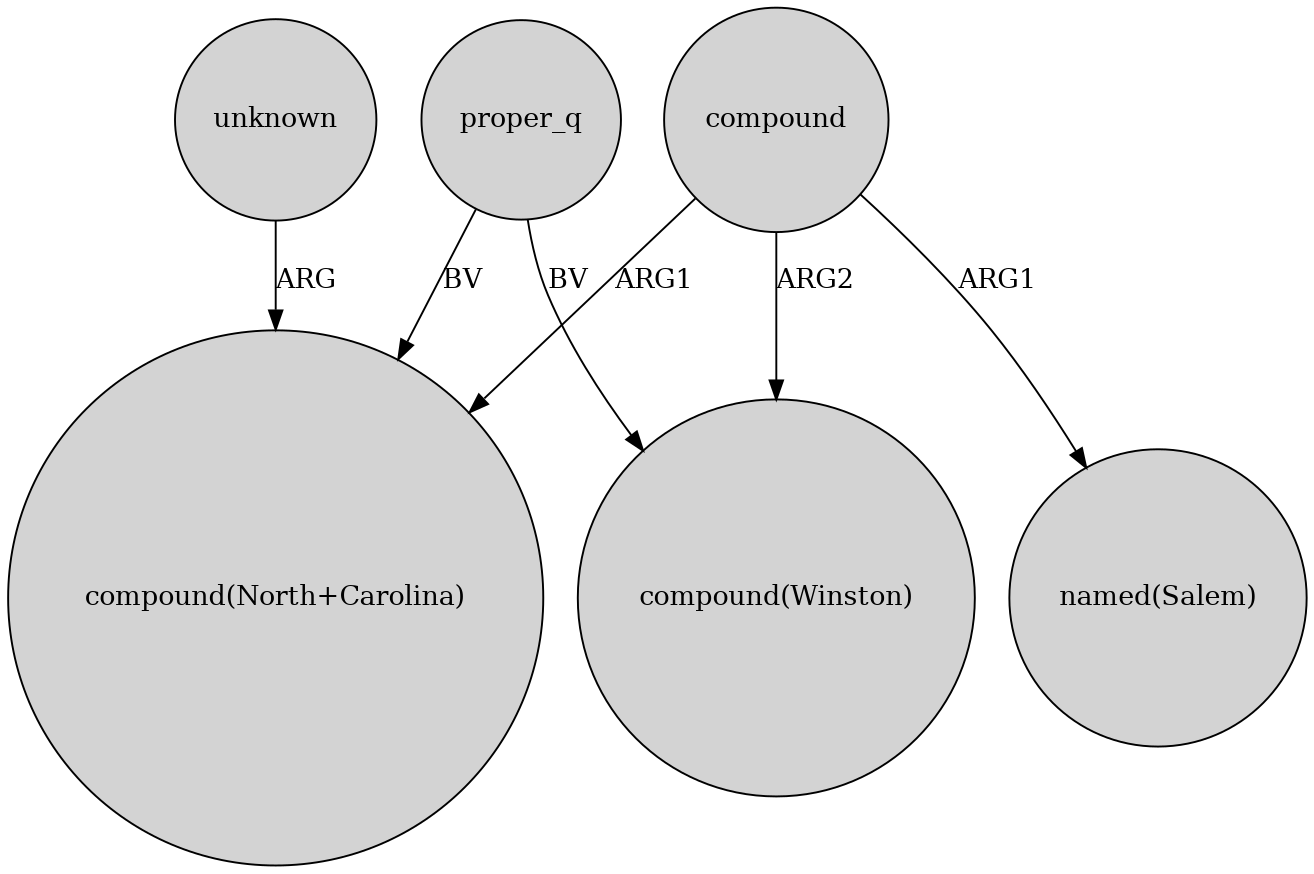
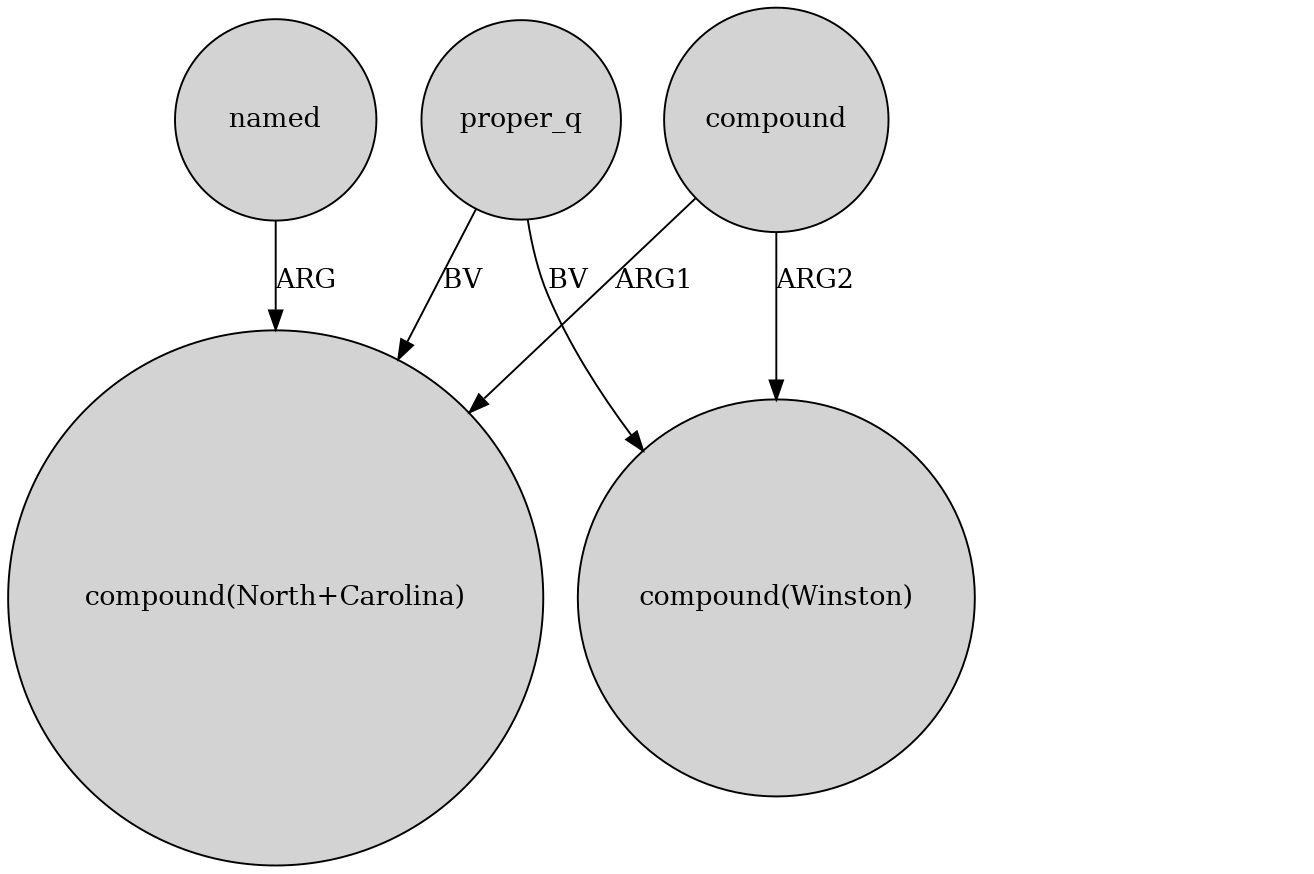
node "unknown": label "unknown" -> "named"
node "named(Salem)": removed
